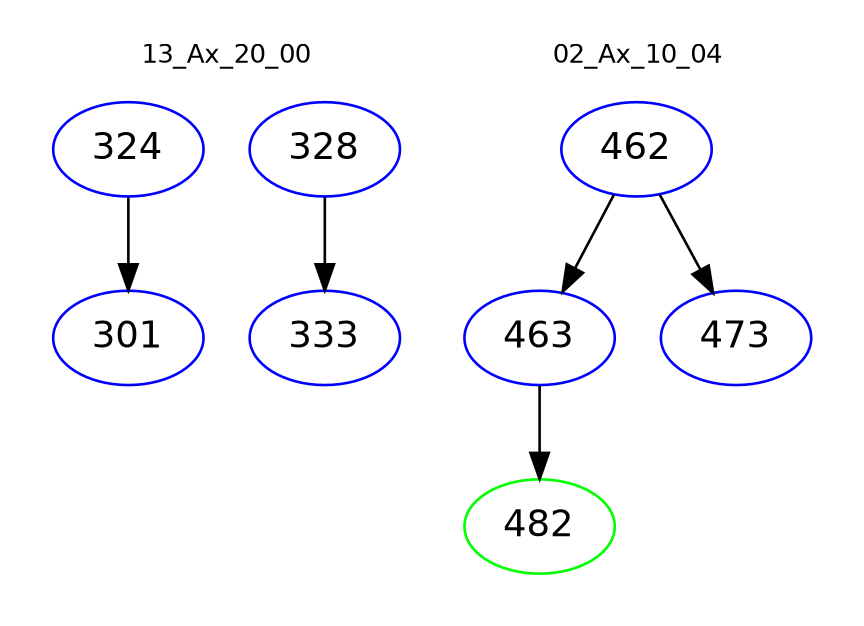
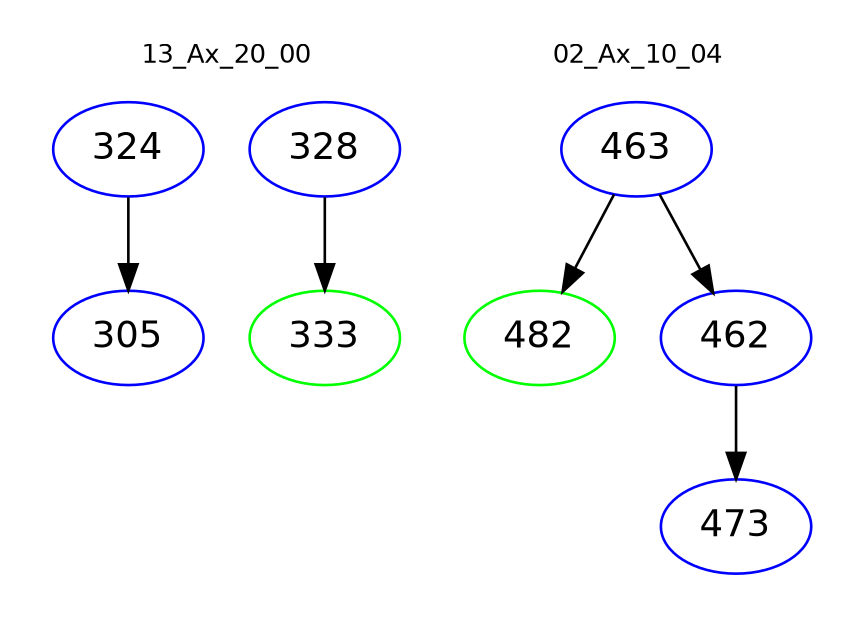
edge "462" -> "463": reversed
node "301": label "301" -> "305"
node "333": color blue -> green
